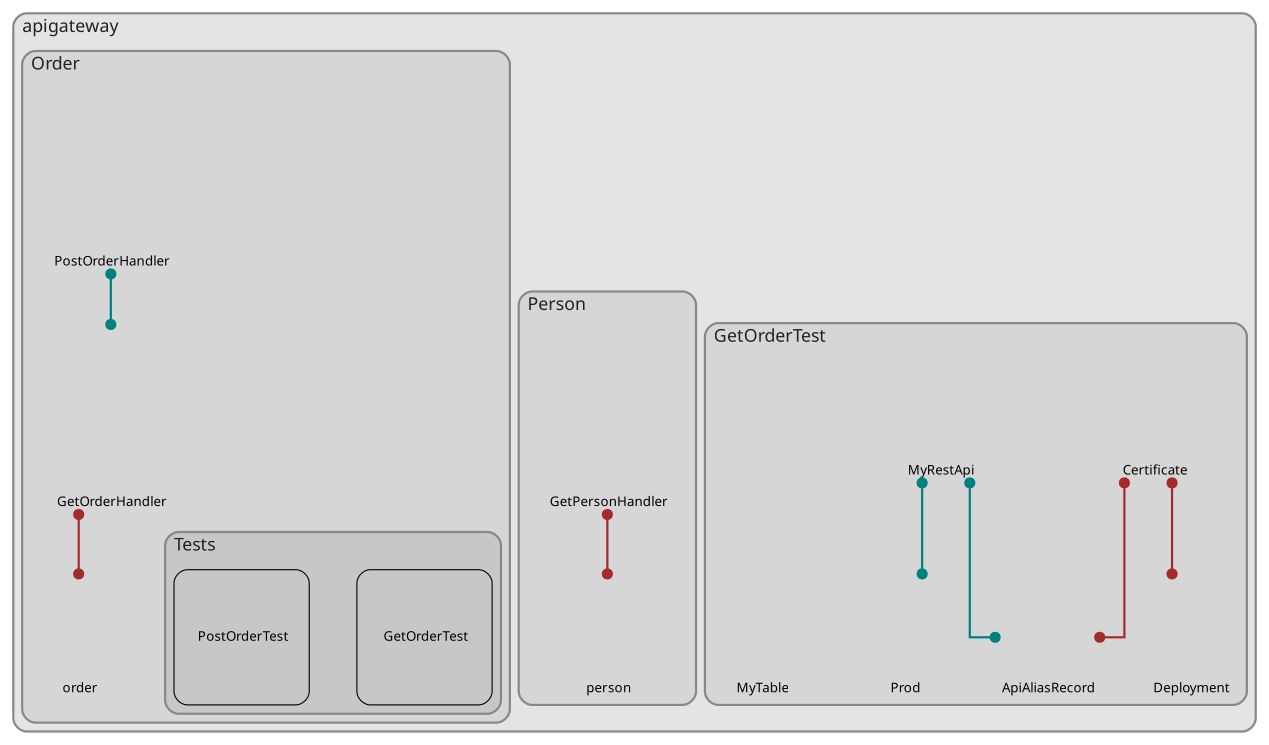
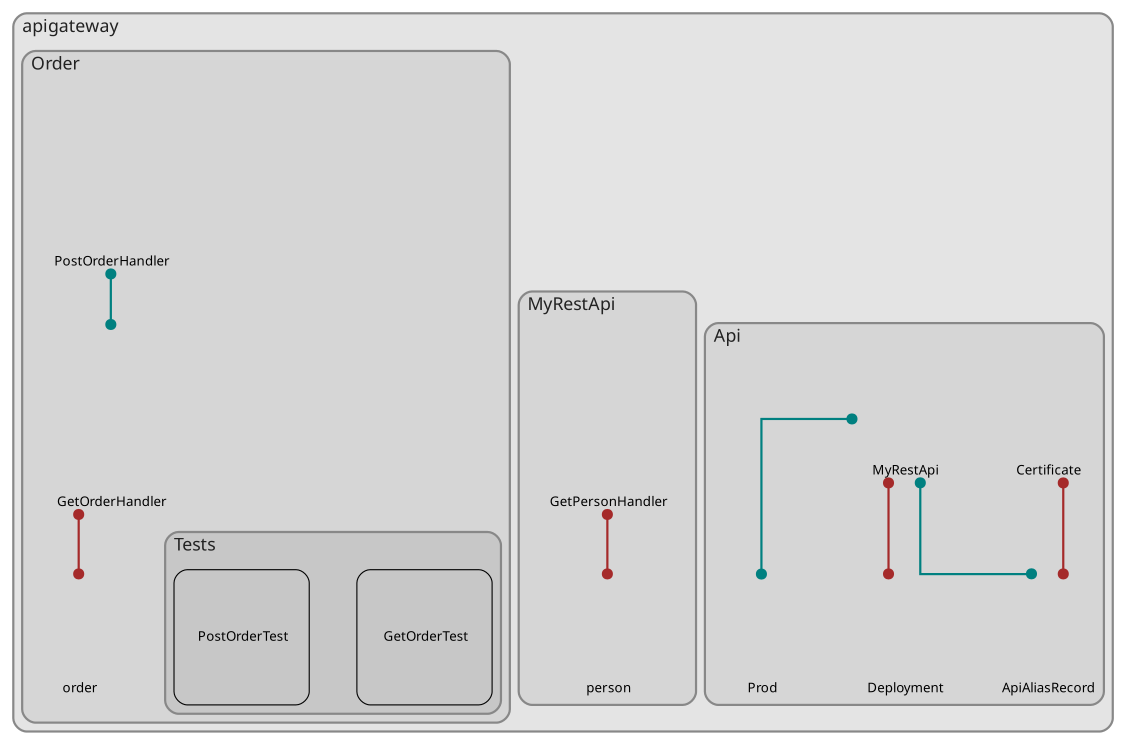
cluster "Person": label "Person" -> "MyRestApi"
cluster "GetOrderTest": label "GetOrderTest" -> "Api"
edge "Certificate" -- "Deployment": now "MyRestApi" -- "Deployment"
node "MyTable": removed
